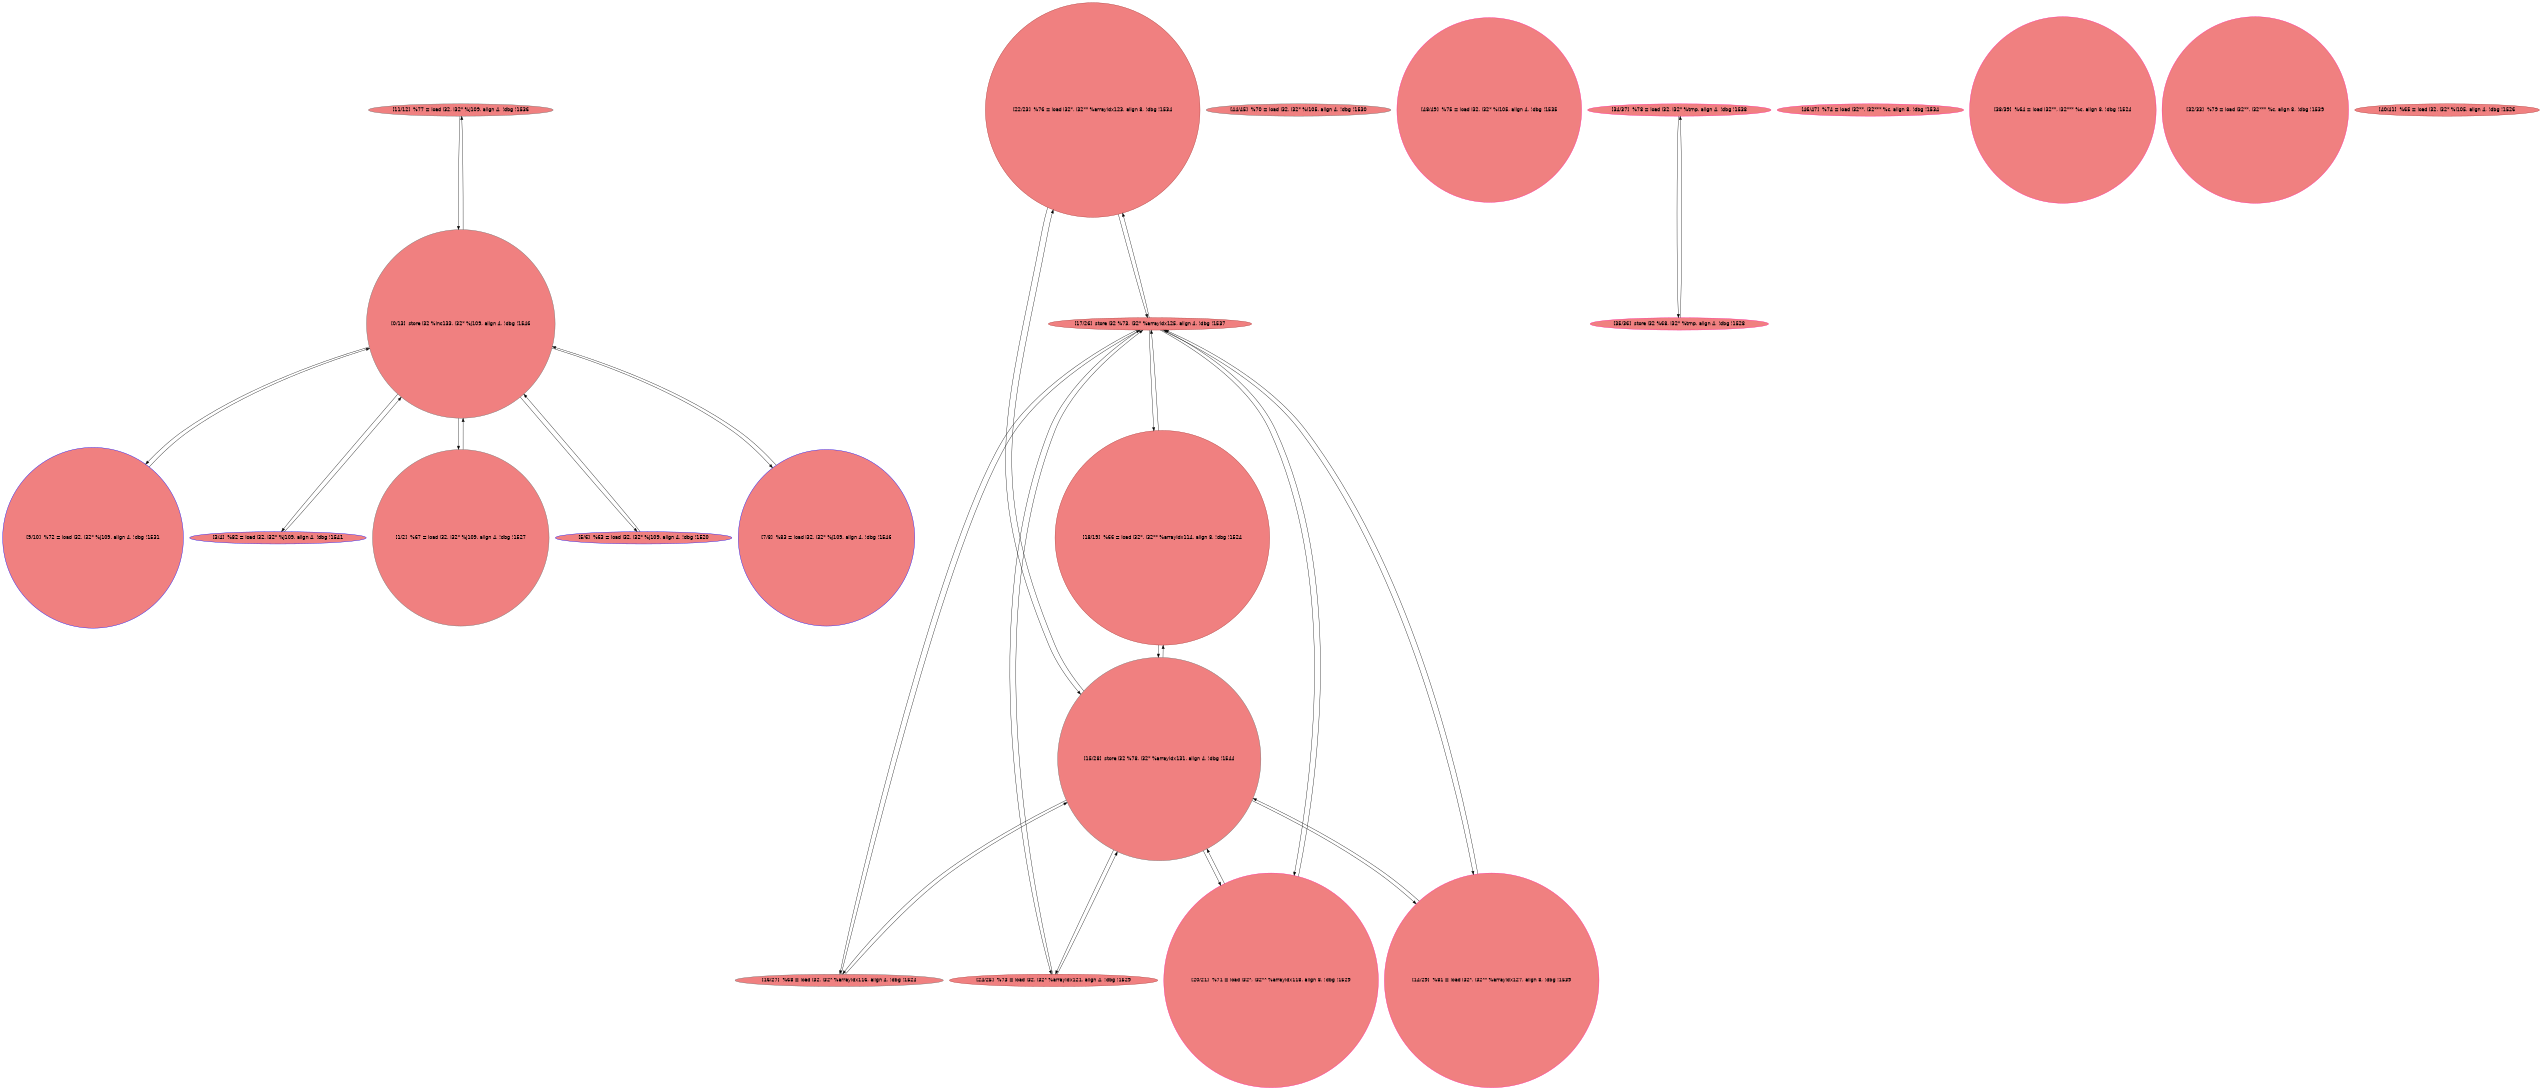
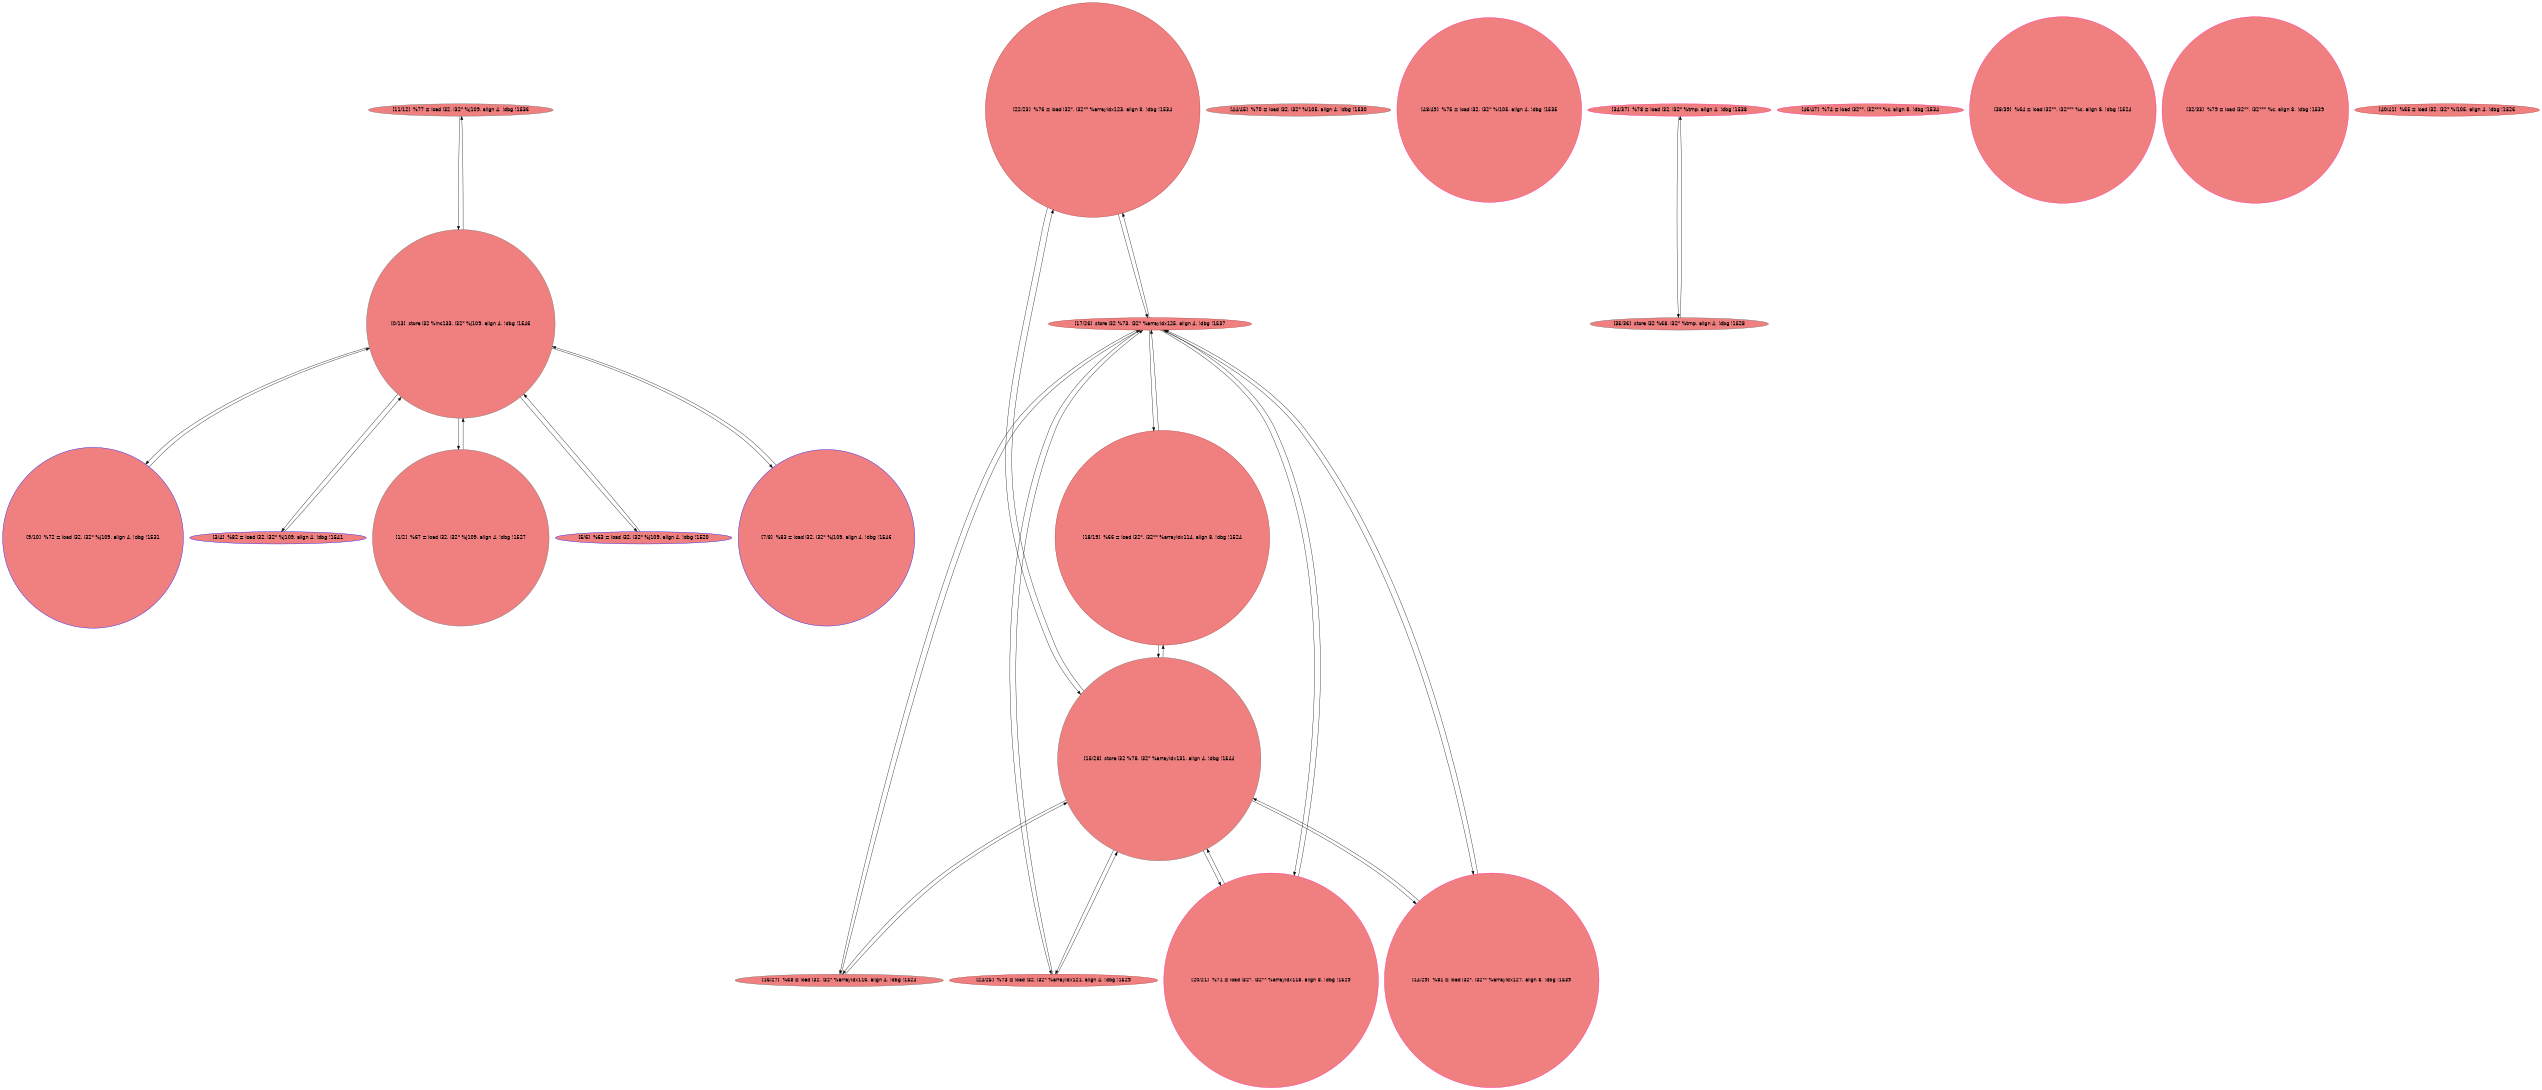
node "[35/36]  store i32 %68, i32* %tmp, align 4, !dbg !1528": color deeppink -> gray40
